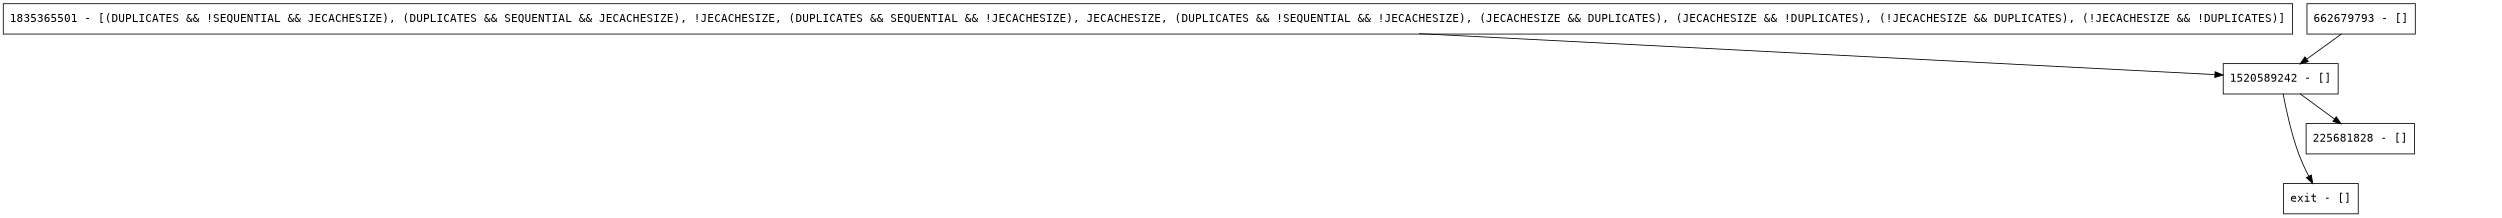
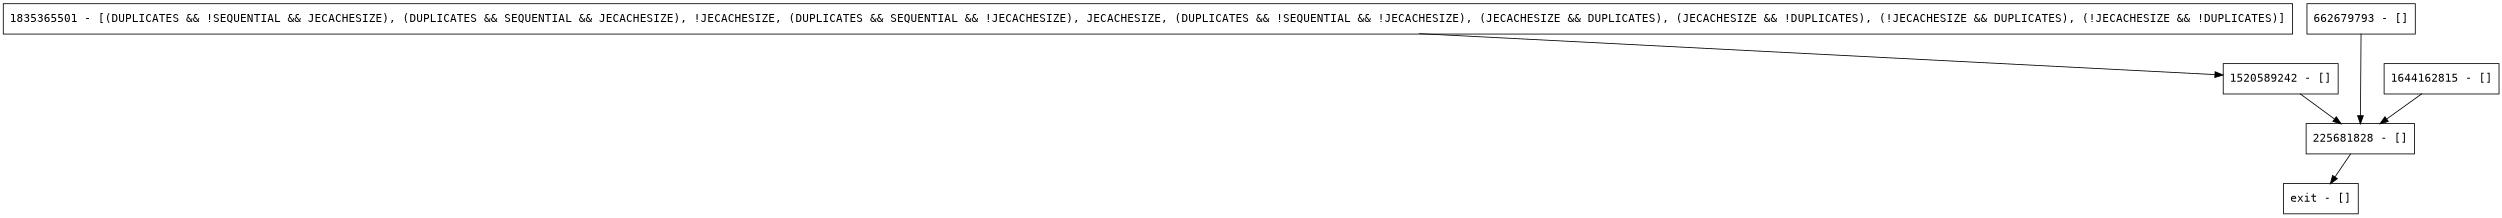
edge "662679793 - []" -> "1520589242 - []": now "662679793 - []" -> "225681828 - []"
node "1644162815 - []": added
edge "1520589242 - []" -> "exit - []": now "225681828 - []" -> "exit - []"
